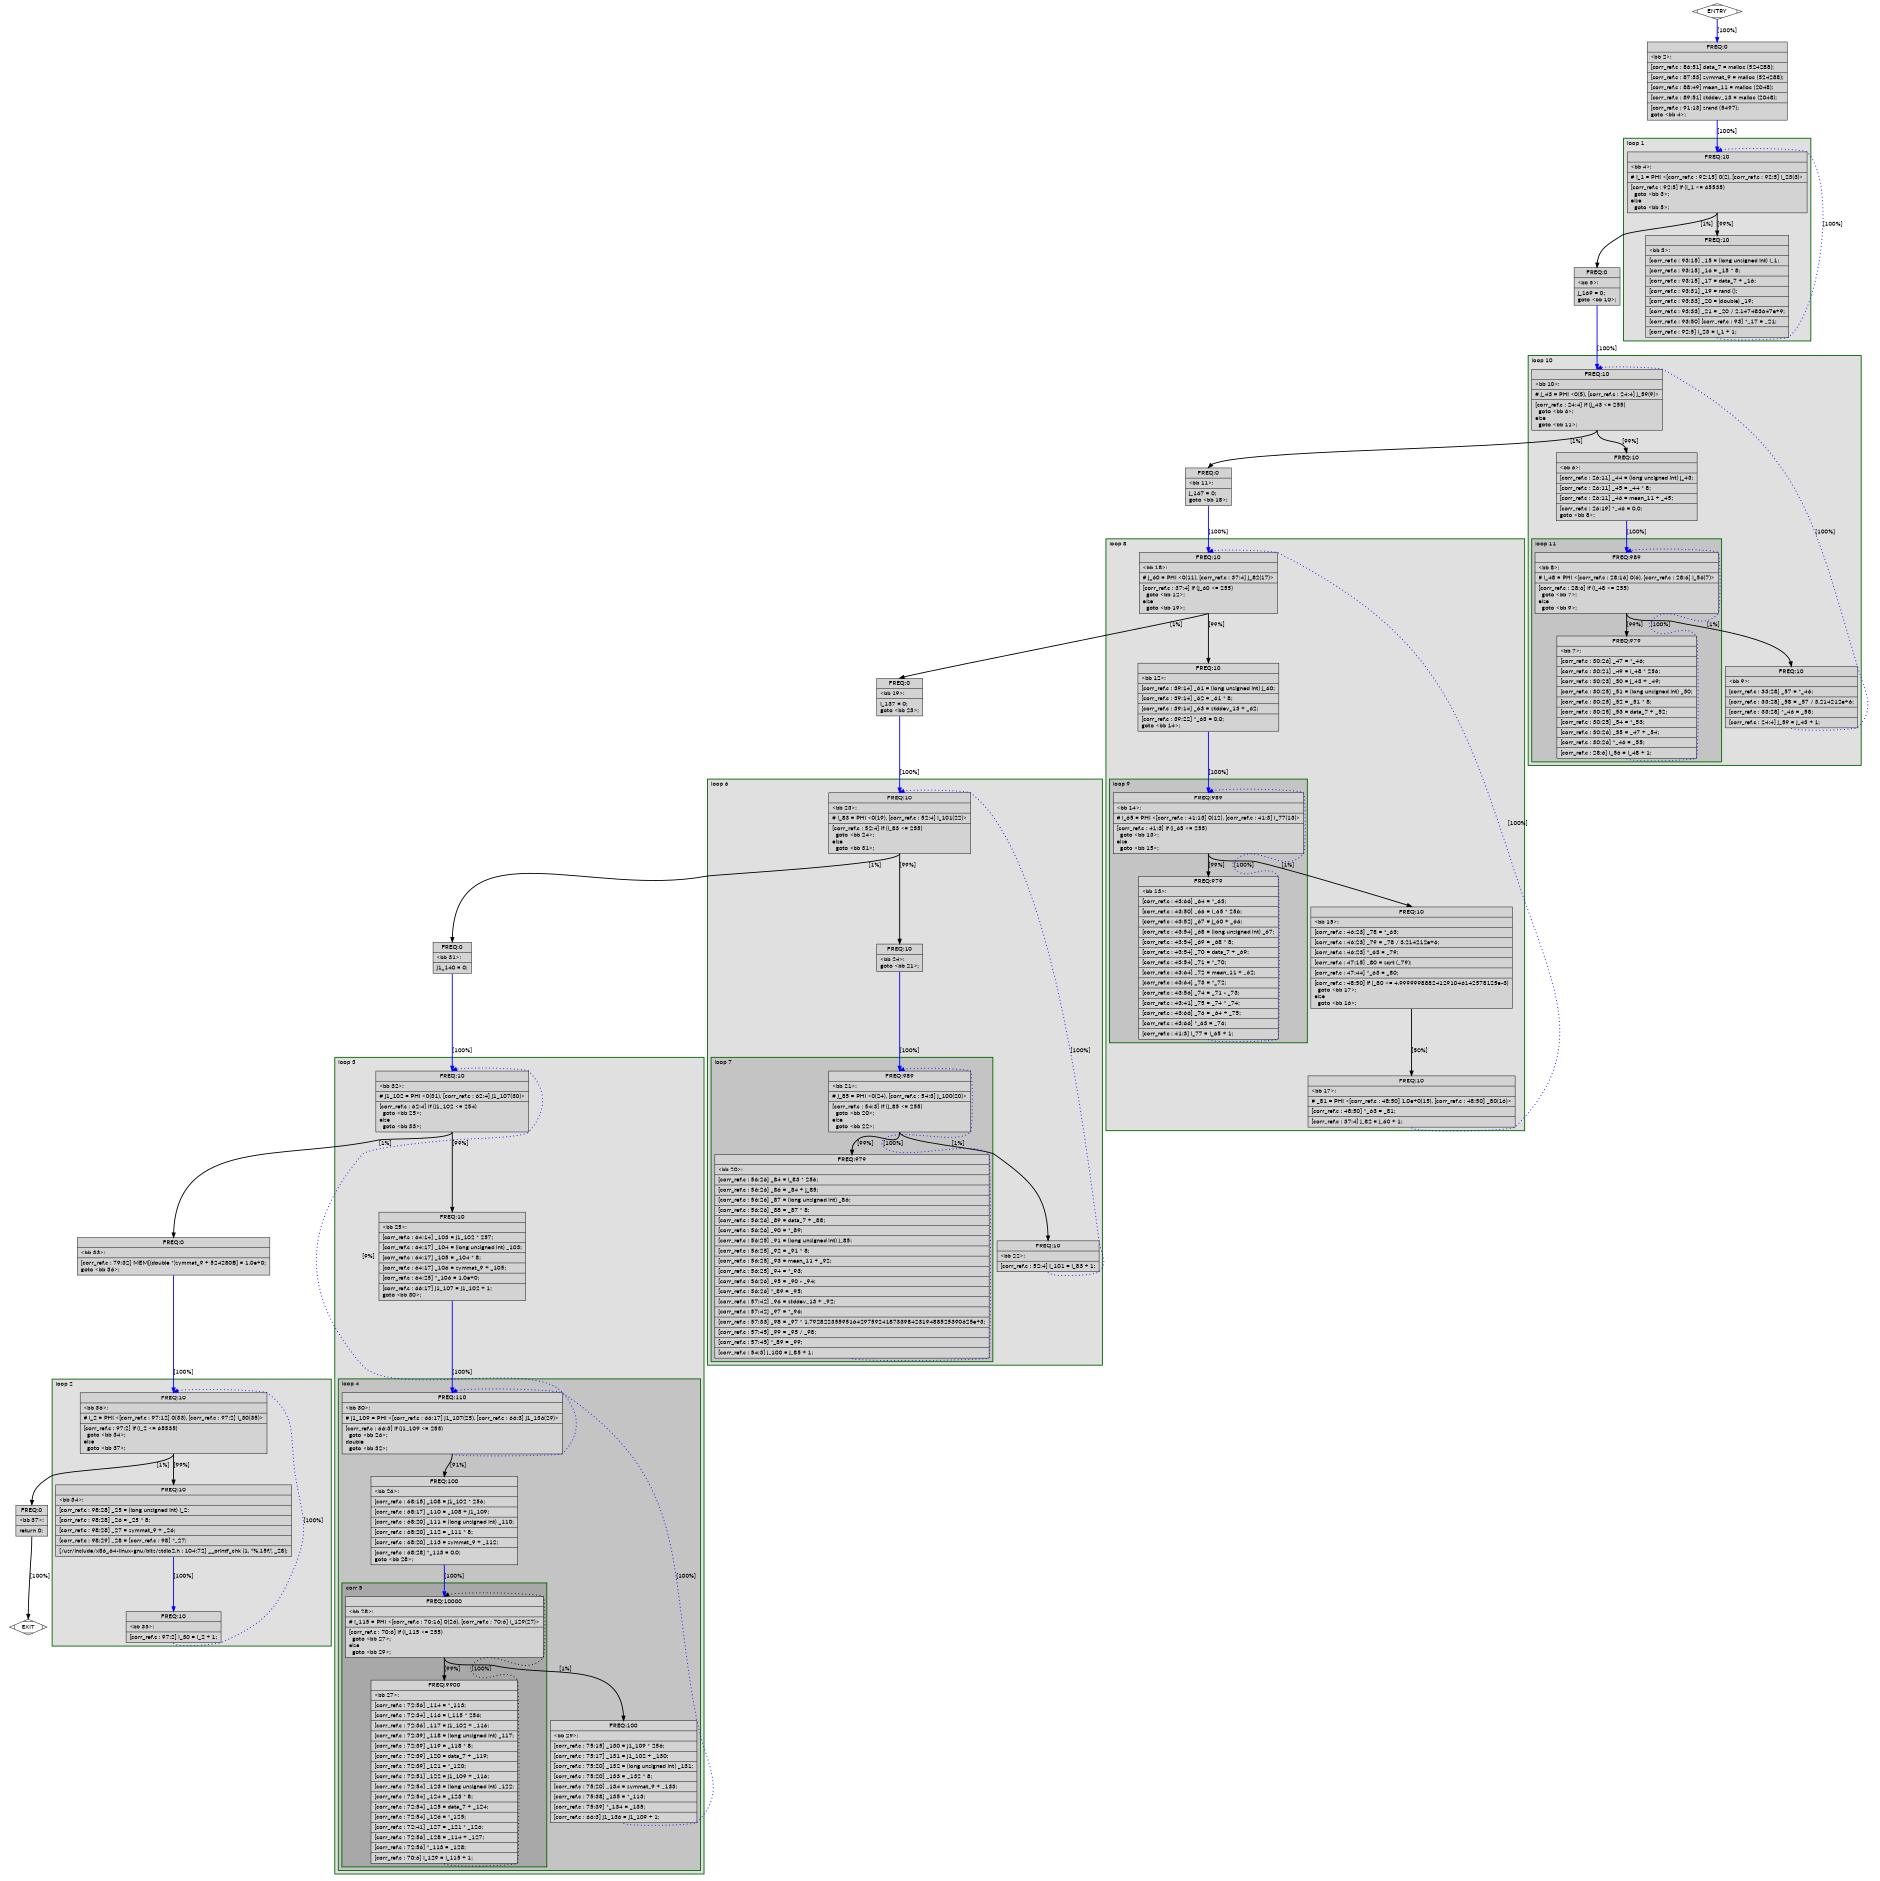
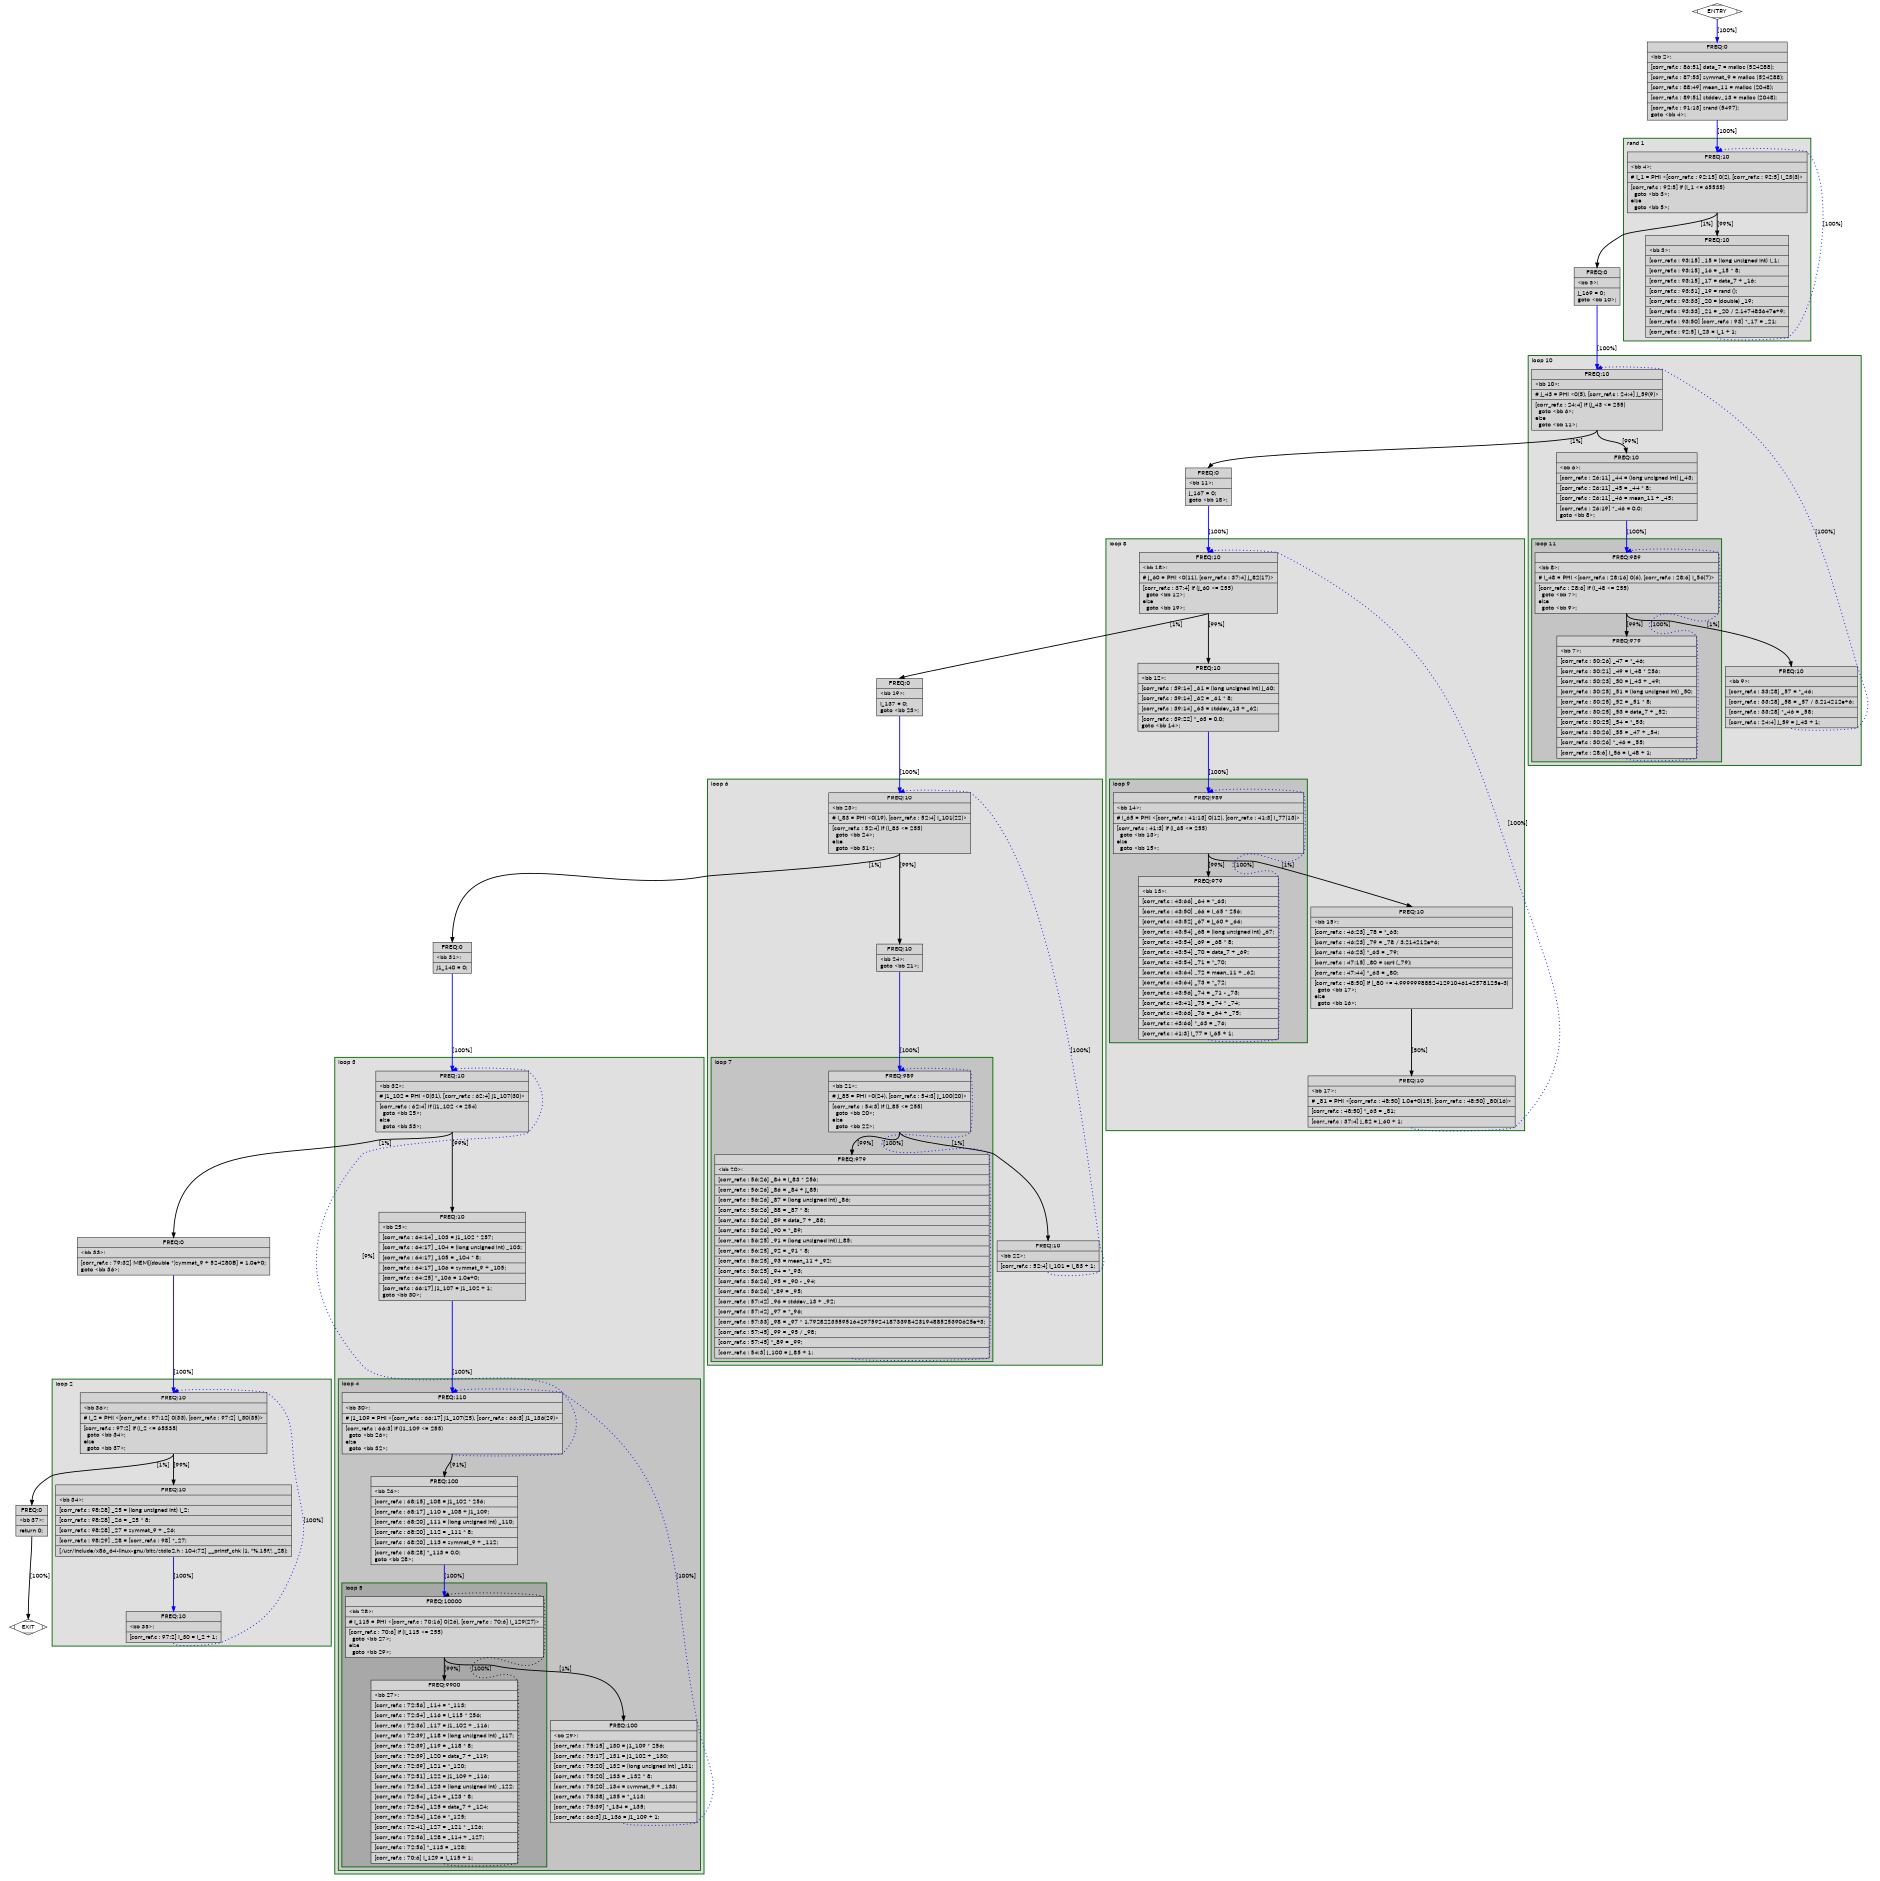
cluster "loop 1": label "loop 1" -> "rand 1"
node "FREQ:110": text "double" -> "else"
cluster "corr 5": label "corr 5" -> "loop 5"
